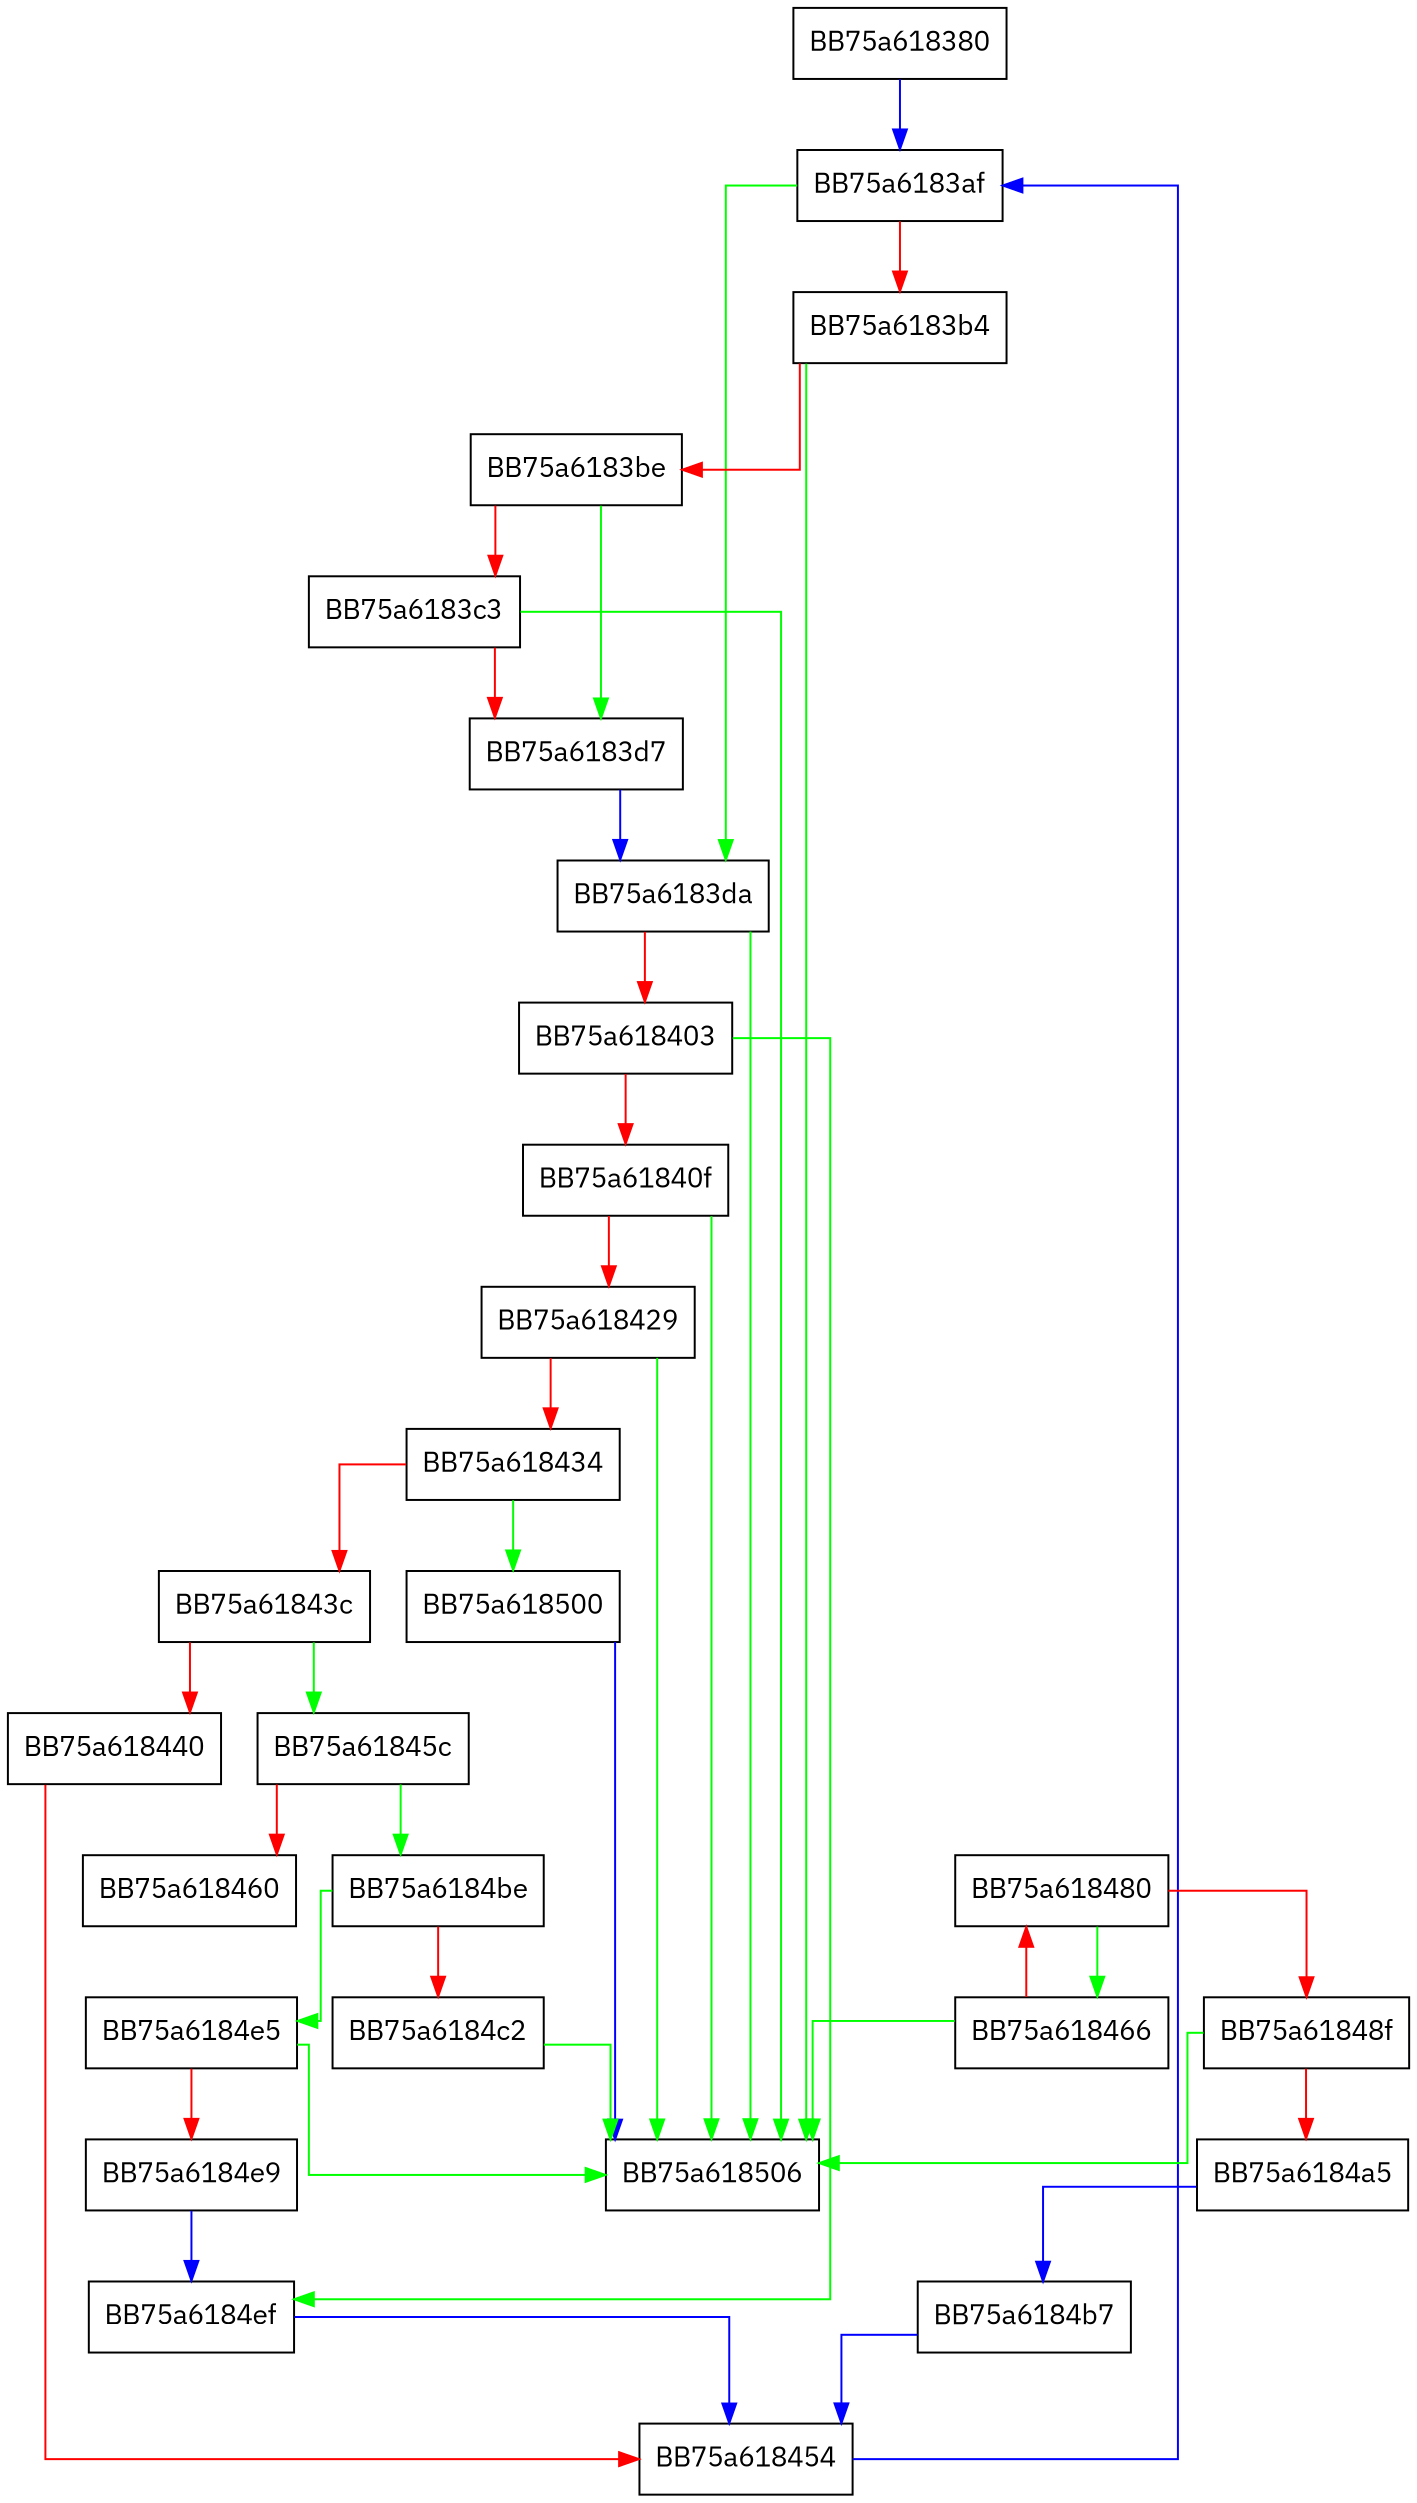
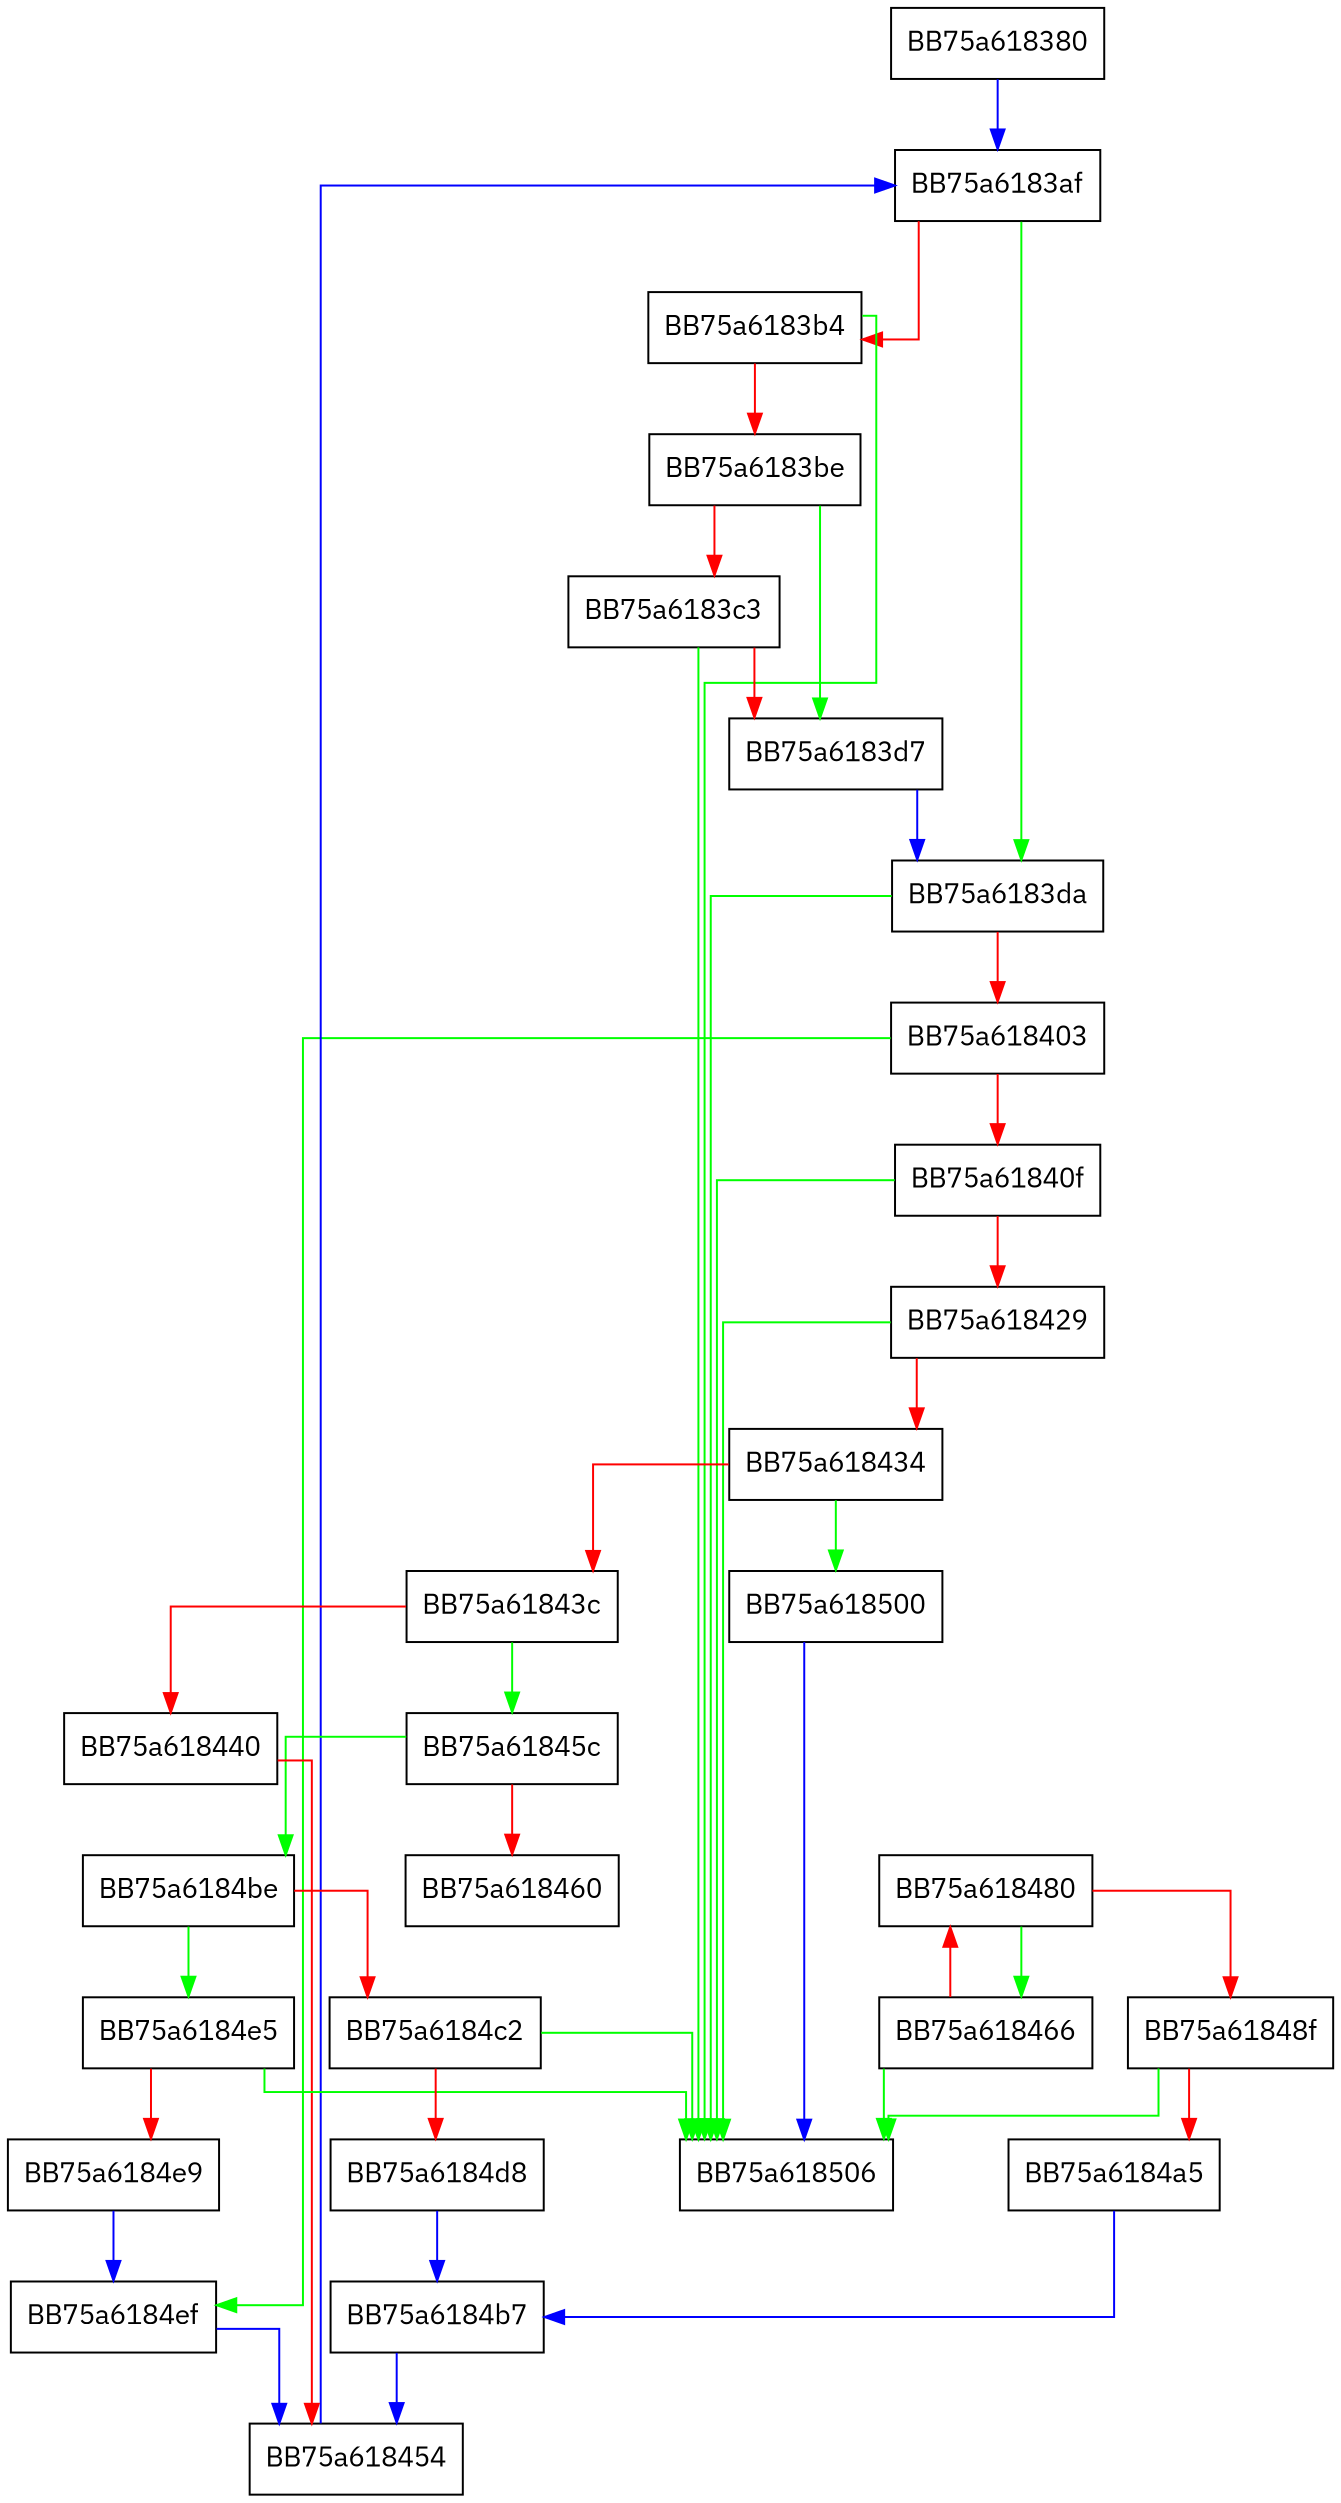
node "BB75a6184d8": added
